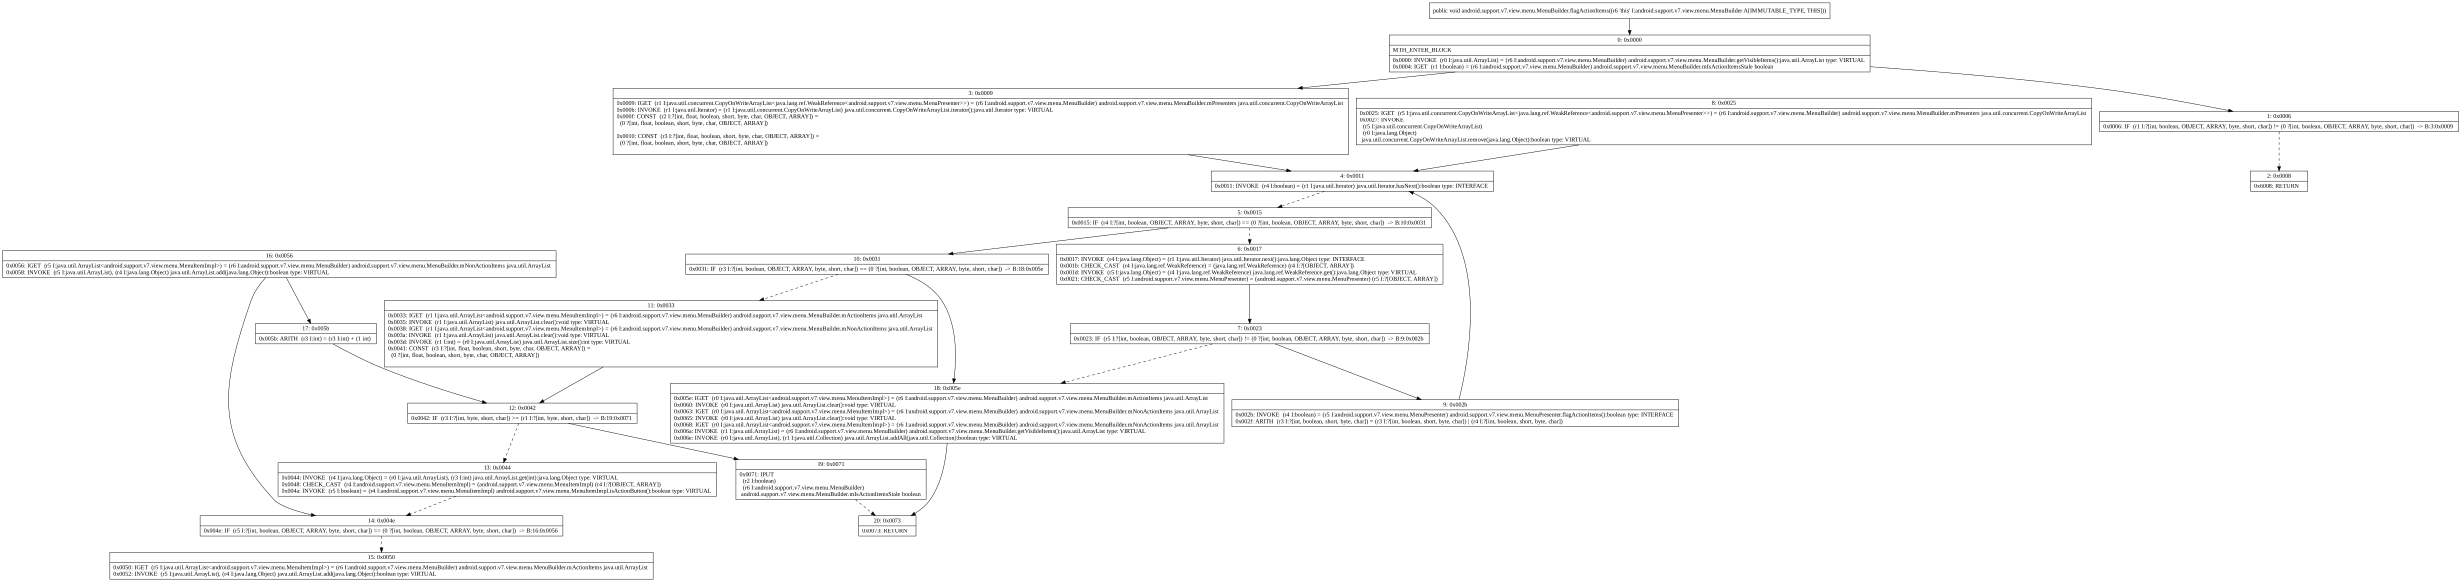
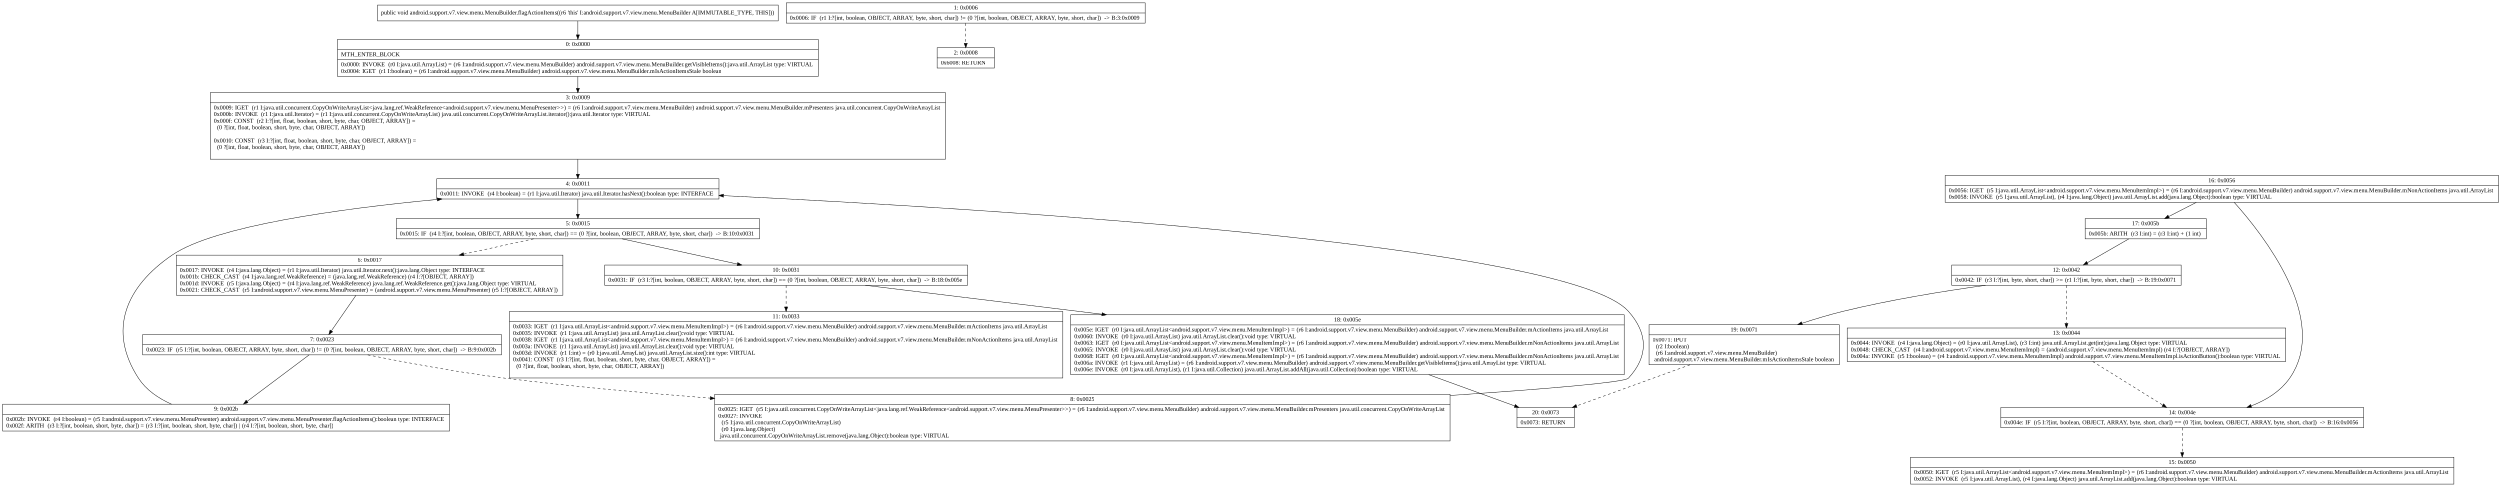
edge "0: 0x0000" -> "1: 0x0006": removed
edge "4: 0x0011" -> "5: 0x0015": style dashed -> solid
edge "7: 0x0023" -> "18: 0x005e": now "7: 0x0023" -> "8: 0x0025"
edge "11: 0x0033" -> "12: 0x0042": removed
